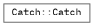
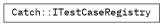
node "Catch::Catch": label "Catch::Catch" -> "Catch::ITestCaseRegistry"
